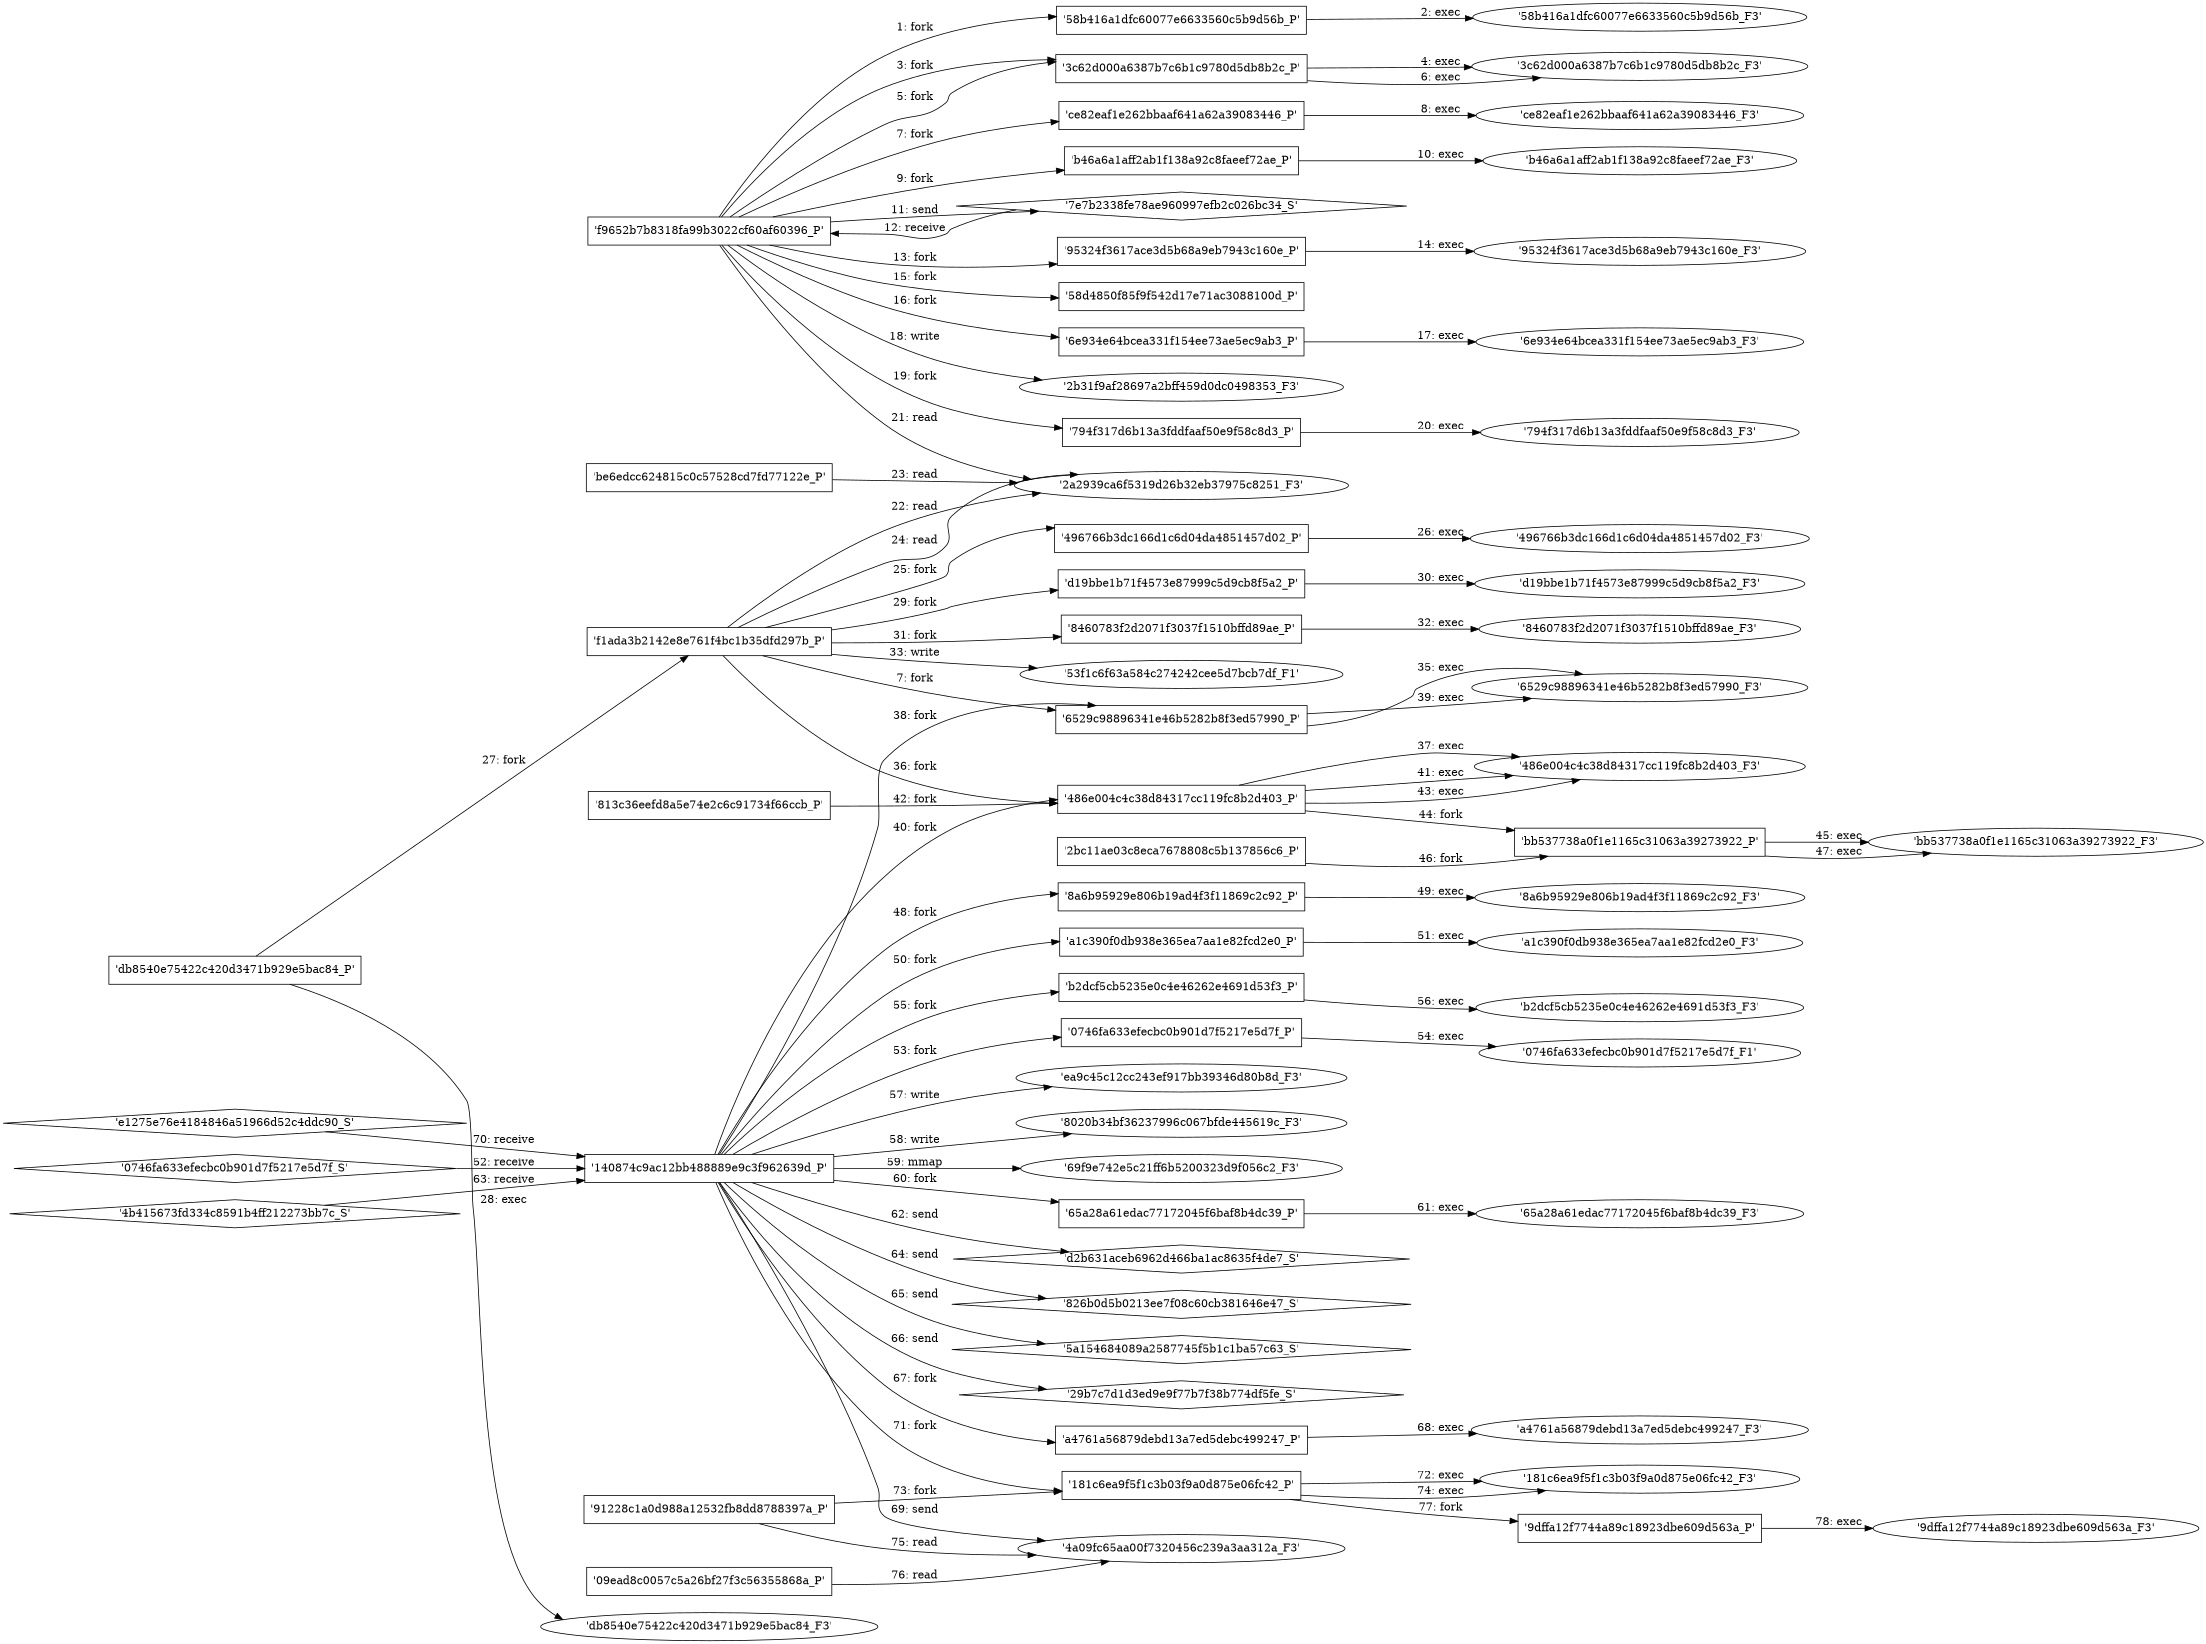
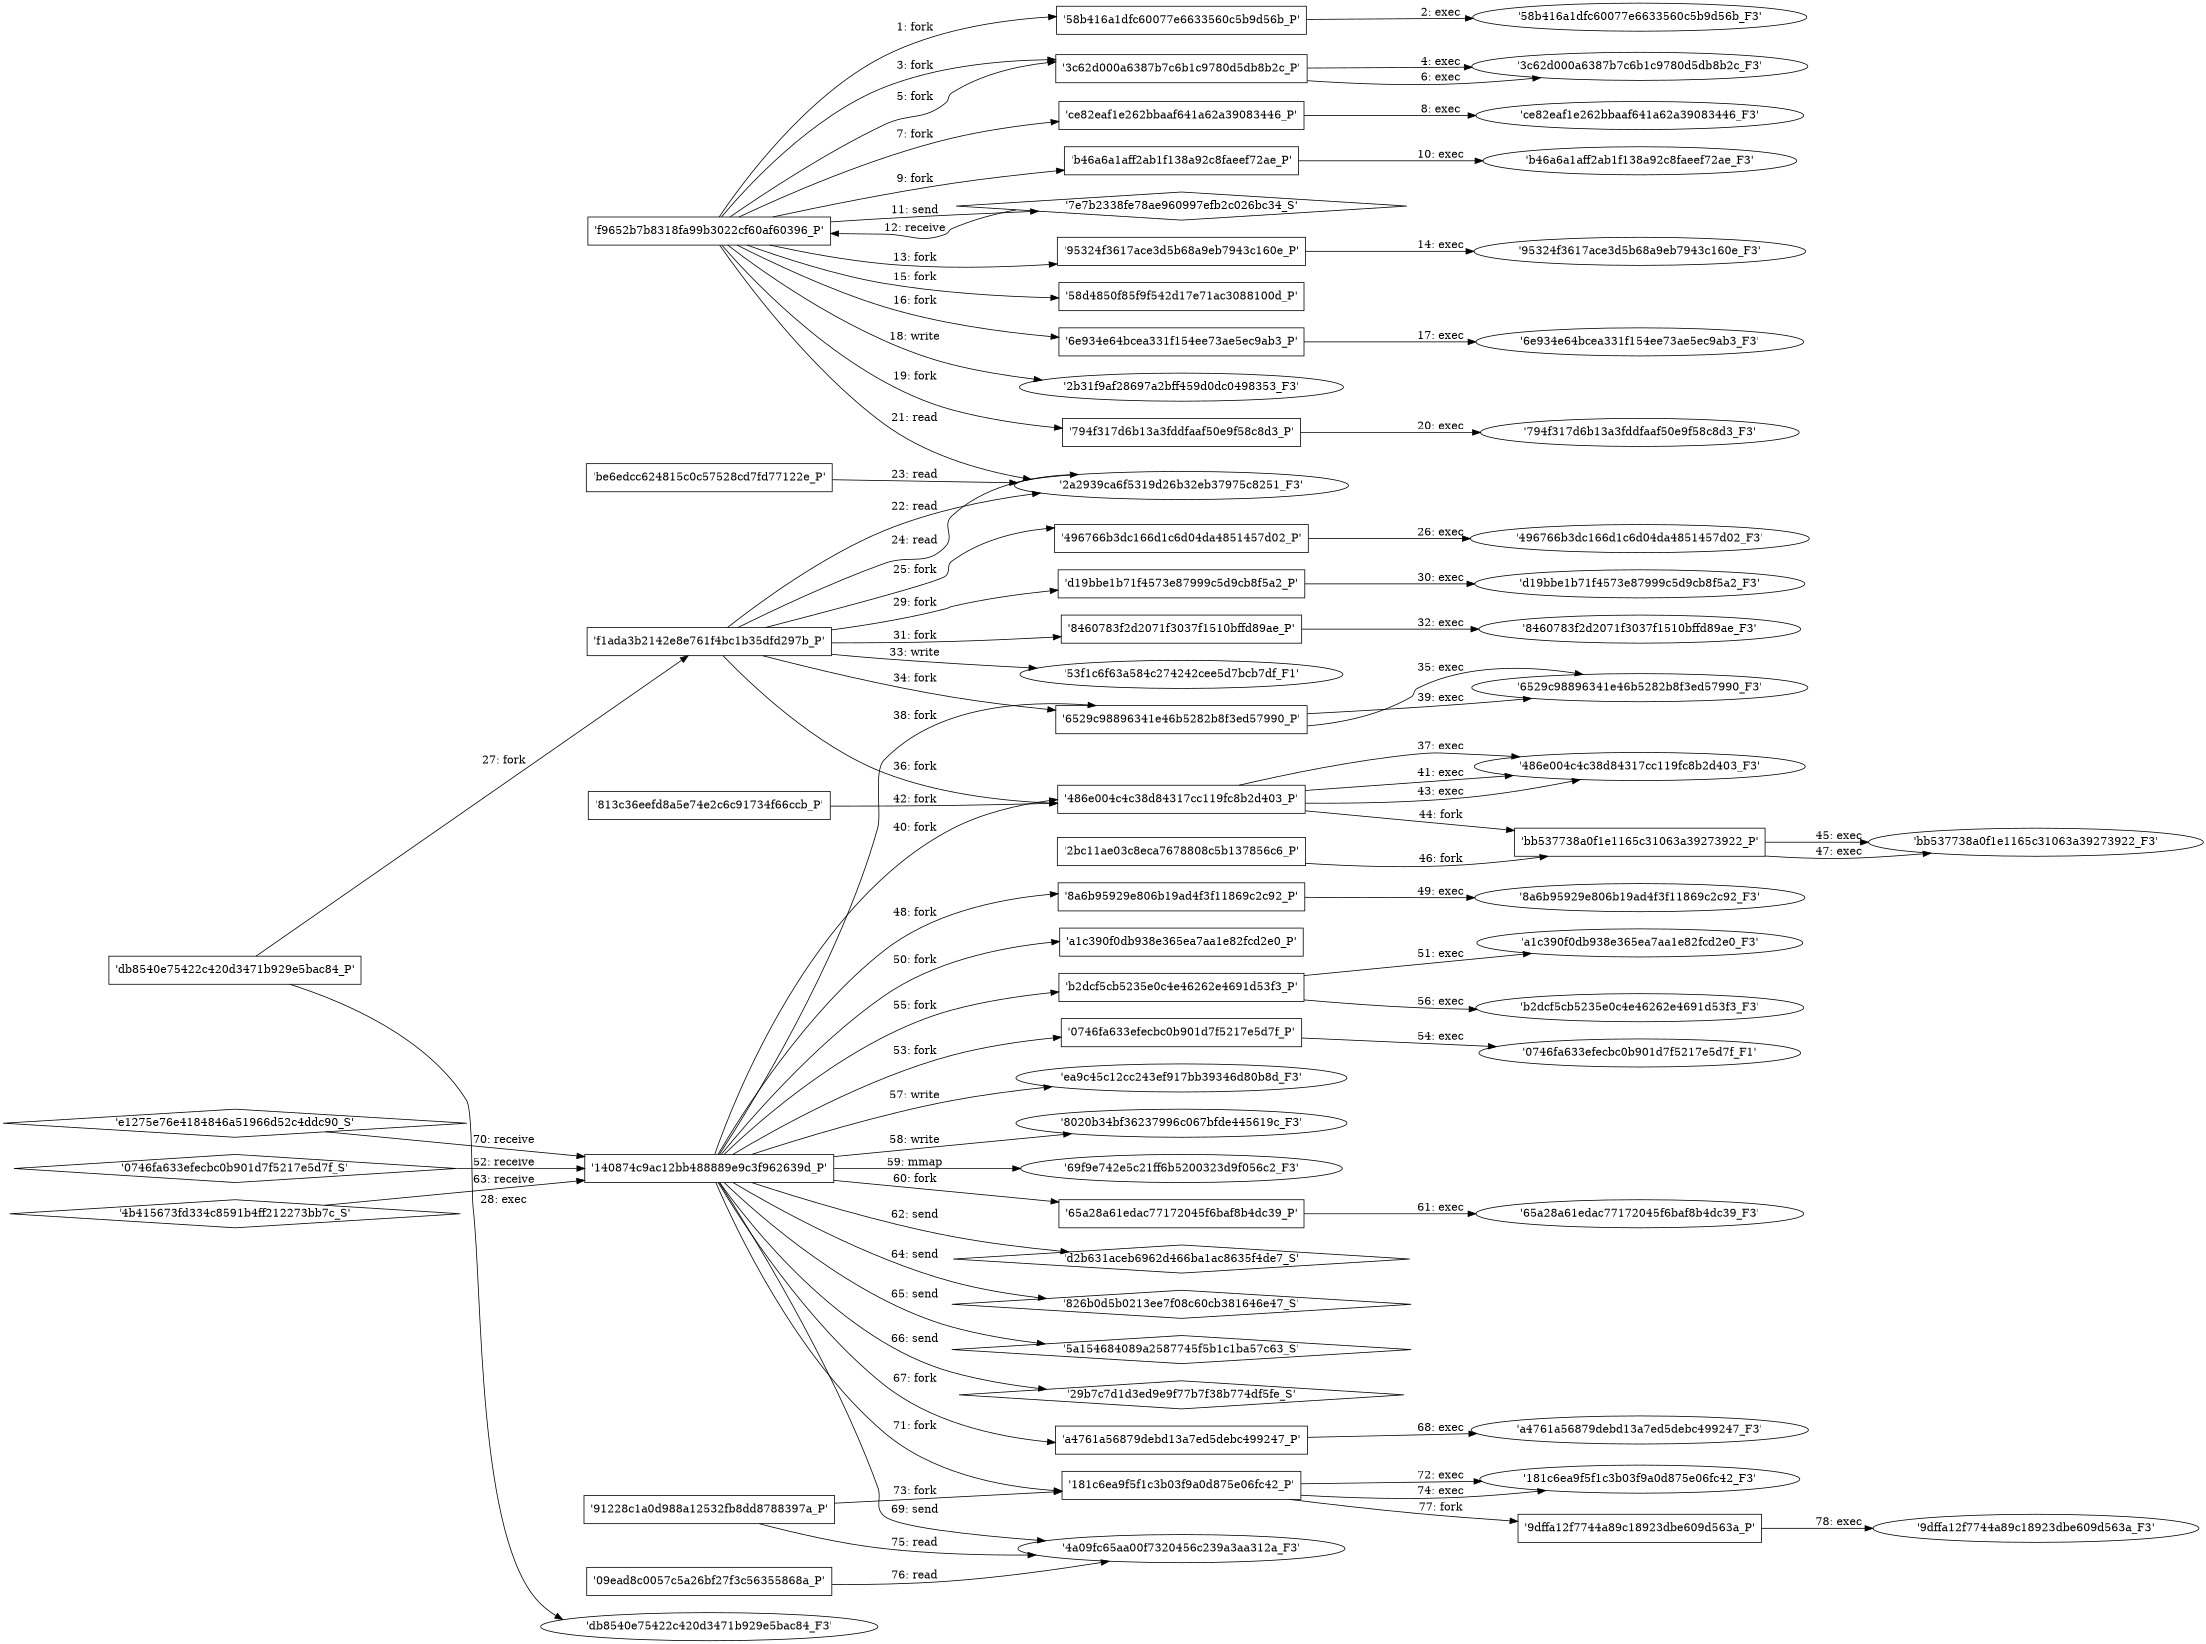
edge "'f1ada3b2142e8e761f4bc1b35dfd297b_P'" -> "'6529c98896341e46b5282b8f3ed57990_P'": label "7: fork" -> "34: fork"
edge "'a1c390f0db938e365ea7aa1e82fcd2e0_P'" -> "'a1c390f0db938e365ea7aa1e82fcd2e0_F3'": now "'b2dcf5cb5235e0c4e46262e4691d53f3_P'" -> "'a1c390f0db938e365ea7aa1e82fcd2e0_F3'"
